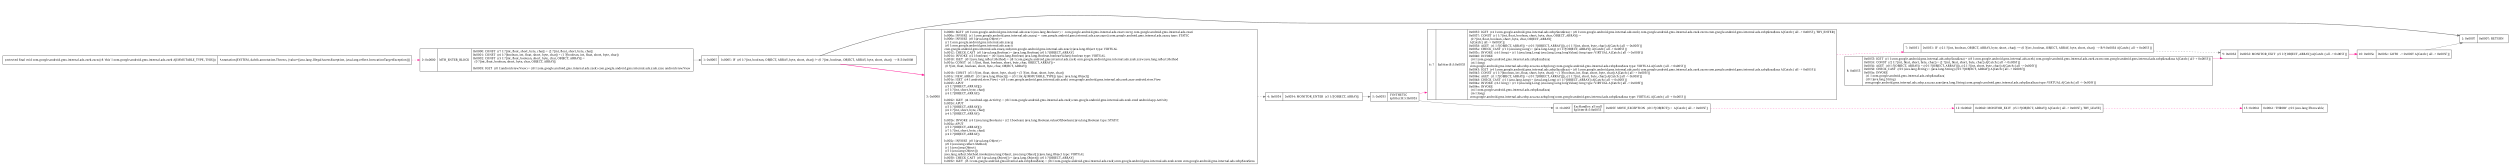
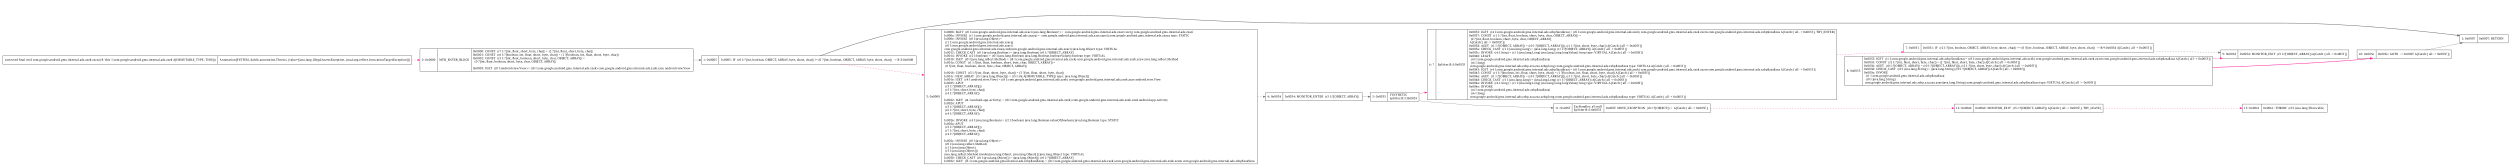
edge "9: 0x005d" -> "10: 0x005e": now "8: 0x0053" -> "10: 0x005e"
node "6: ?": text "0x0040: INVOKE" -> "0x0040: LEAVE"
edge "1: 0x0005" -> "3: 0x0008": style bold -> dashed
